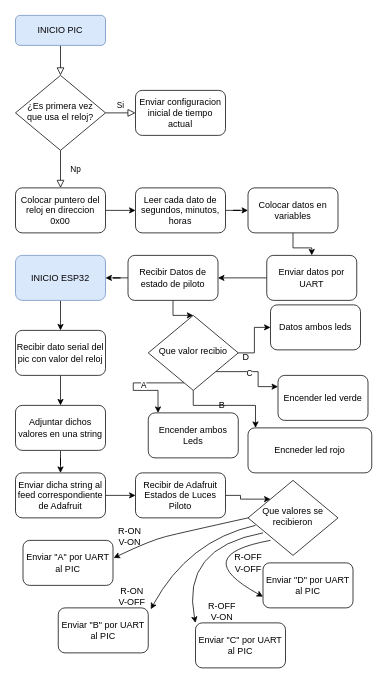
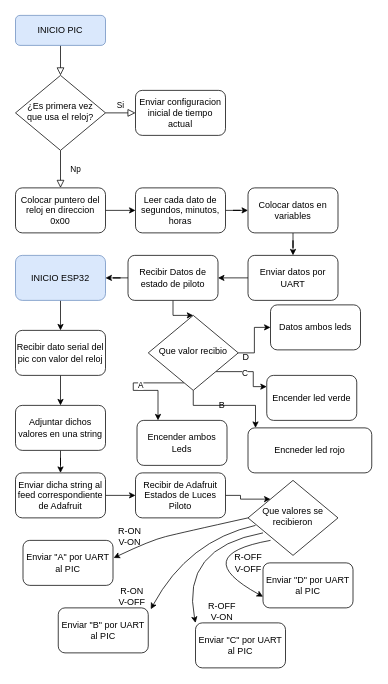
node "Enviar datos por UART": moved (312, 278) -> (293, 278)
node "Encender led verde": moved (323, 398) -> (312, 398)
node "Encender ambos Leds": moved (193, 435) -> (182, 443)
